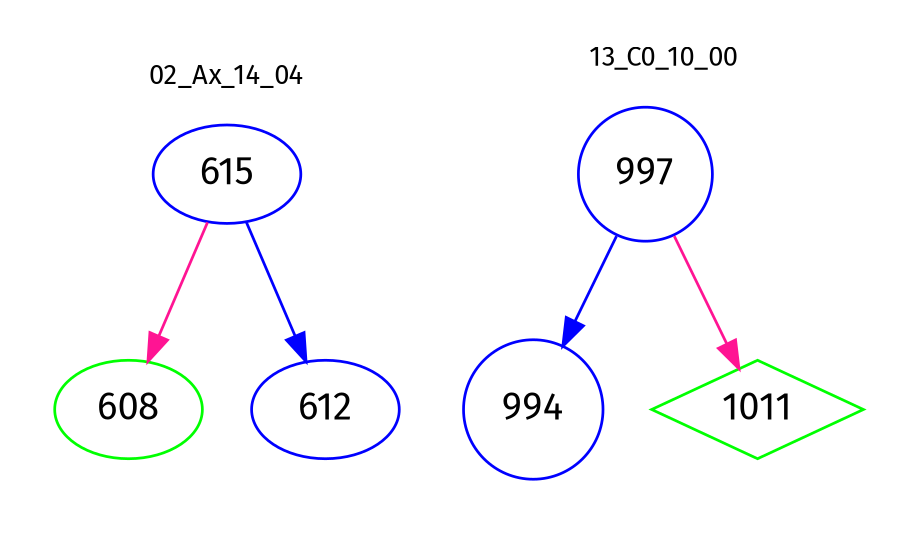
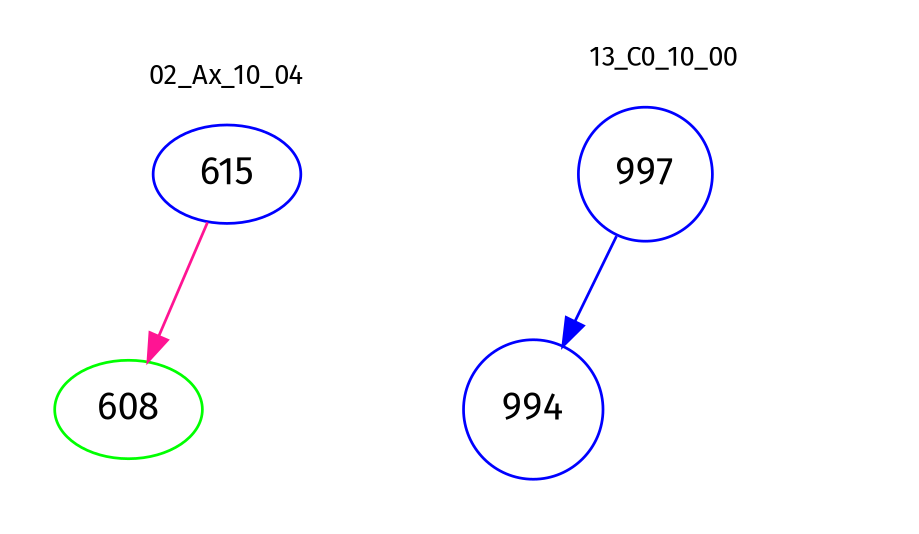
cluster "02_Ax_14_04": label "02_Ax_14_04" -> "02_Ax_10_04"
node "612": removed
node "1011": removed
